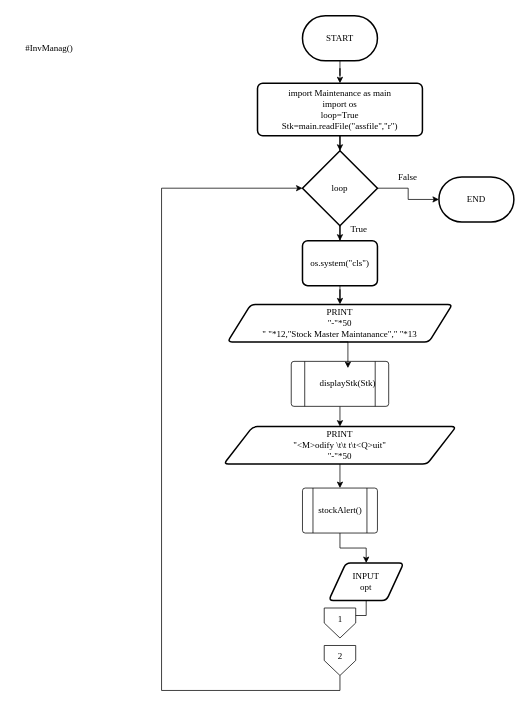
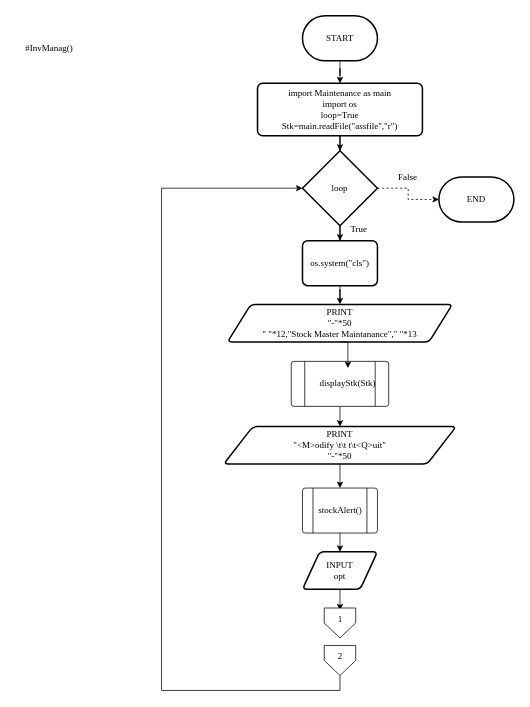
edge "loop" -> "END": style solid -> dashed
node "INPUT opt": moved (366, 582) -> (340, 570)
